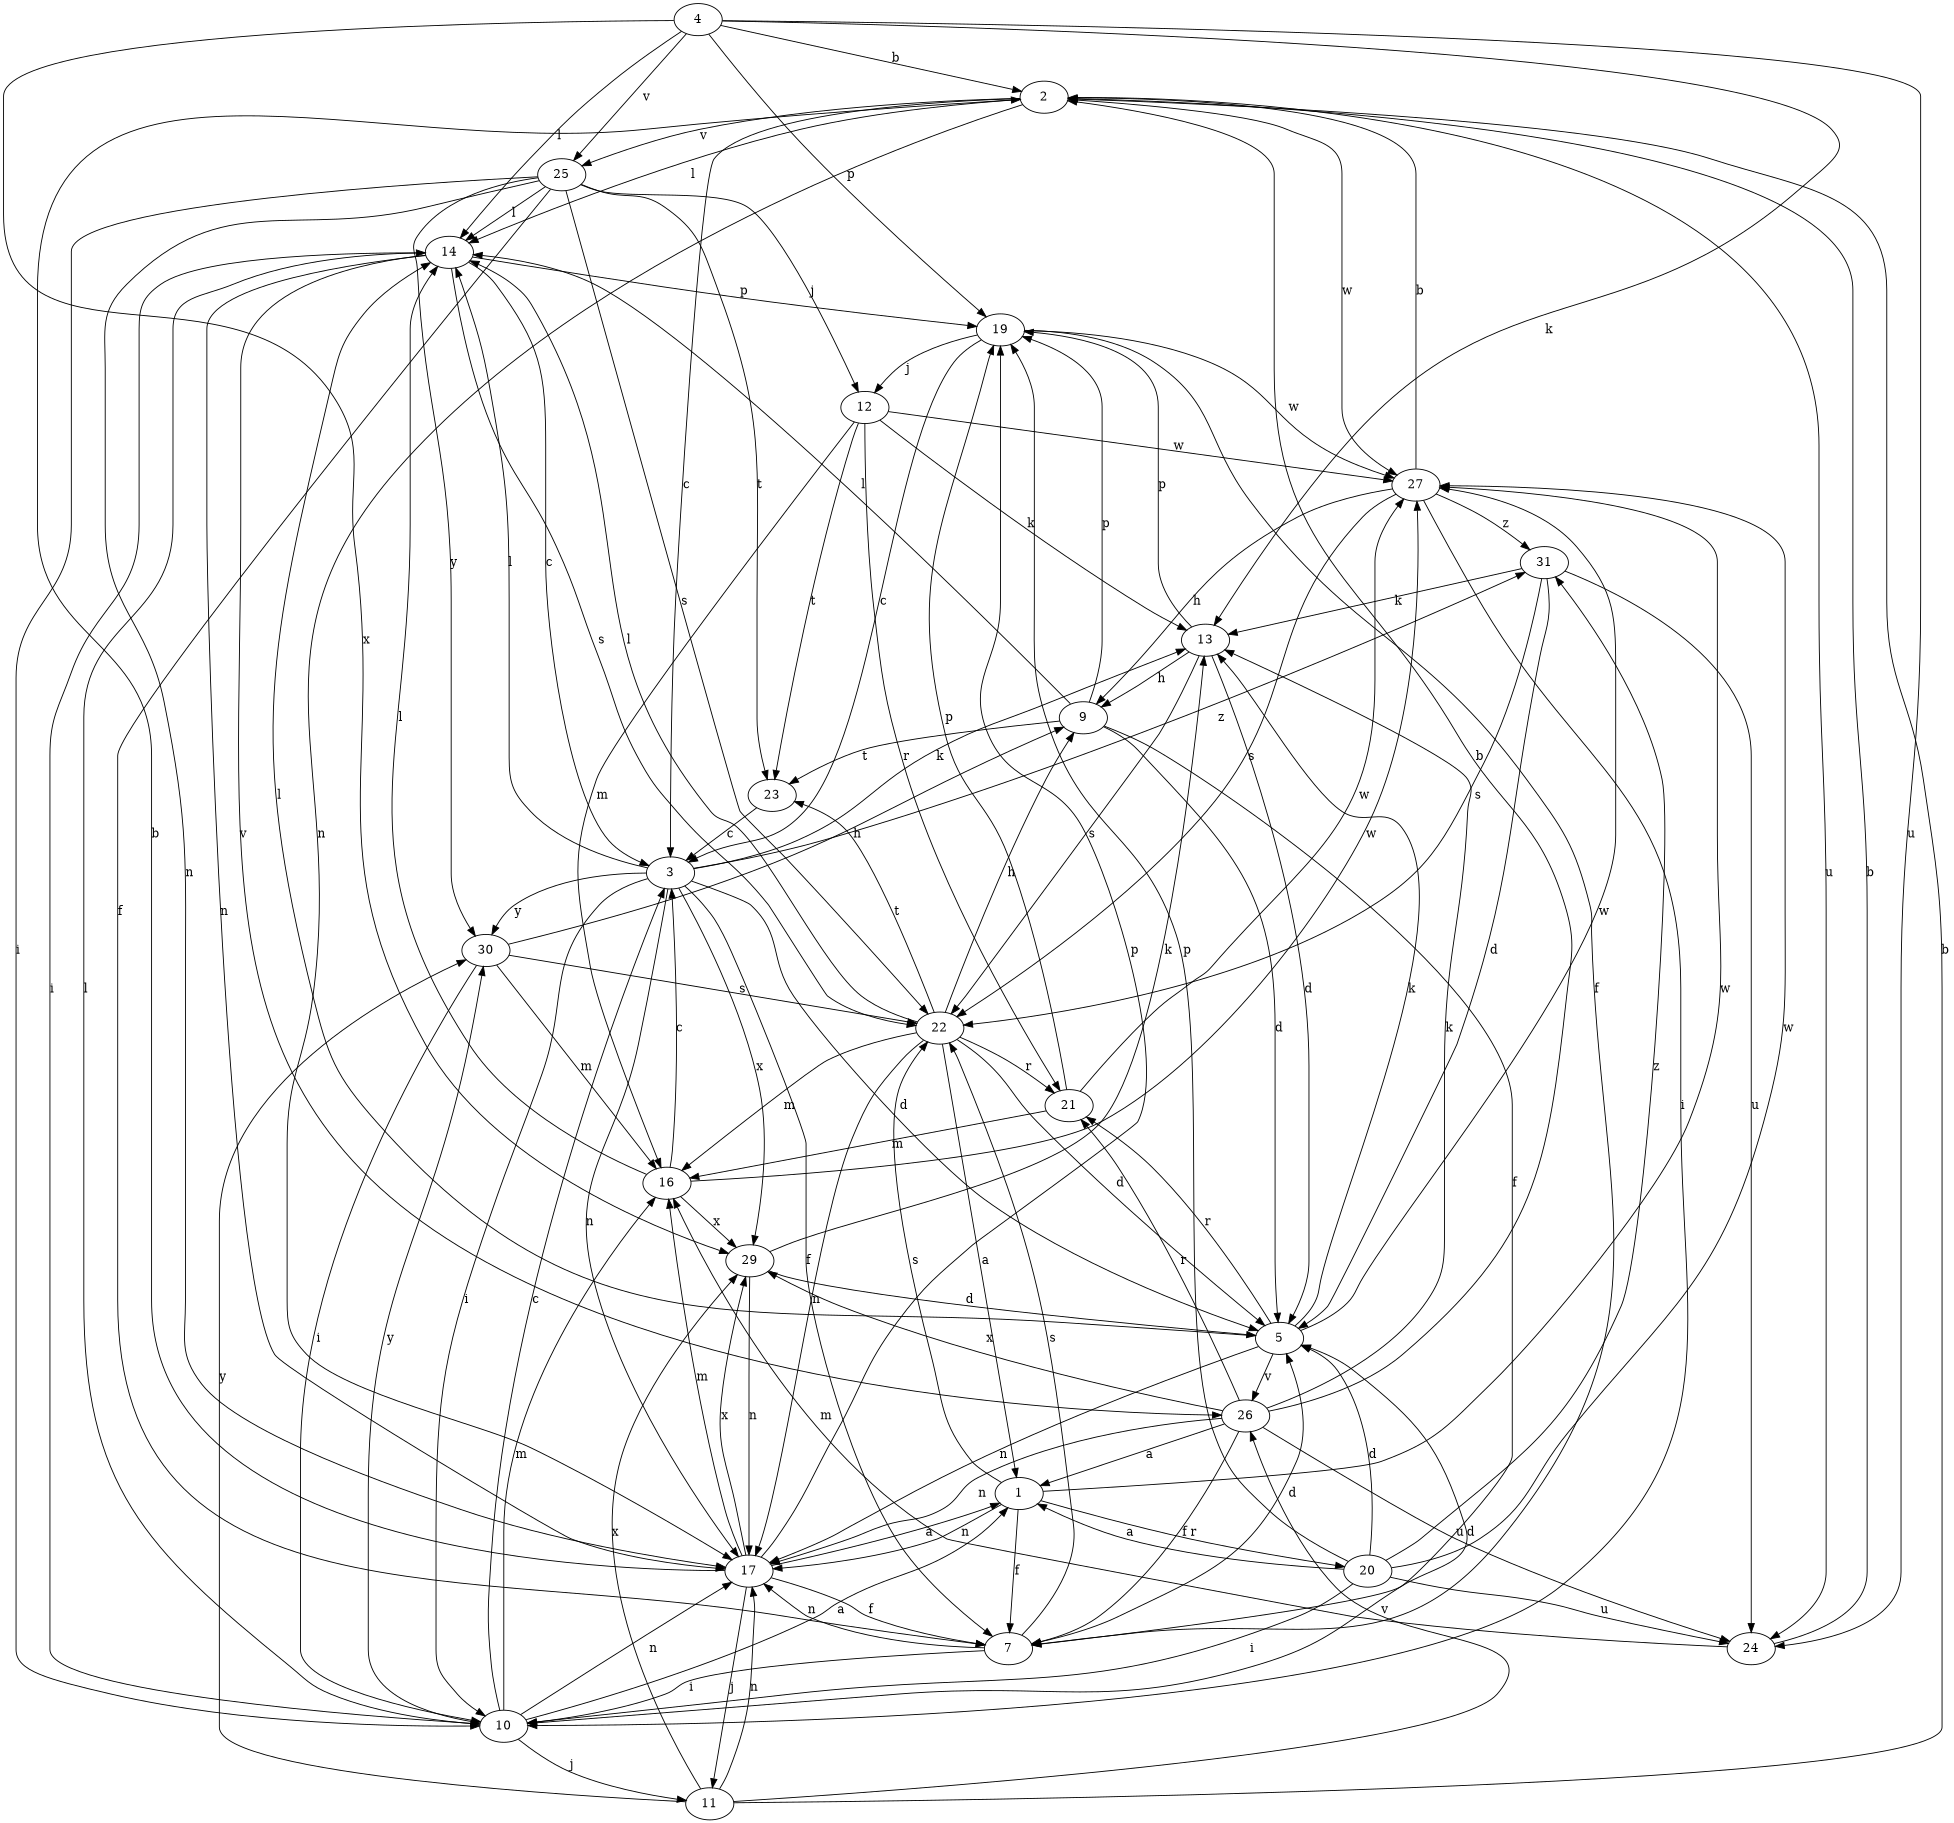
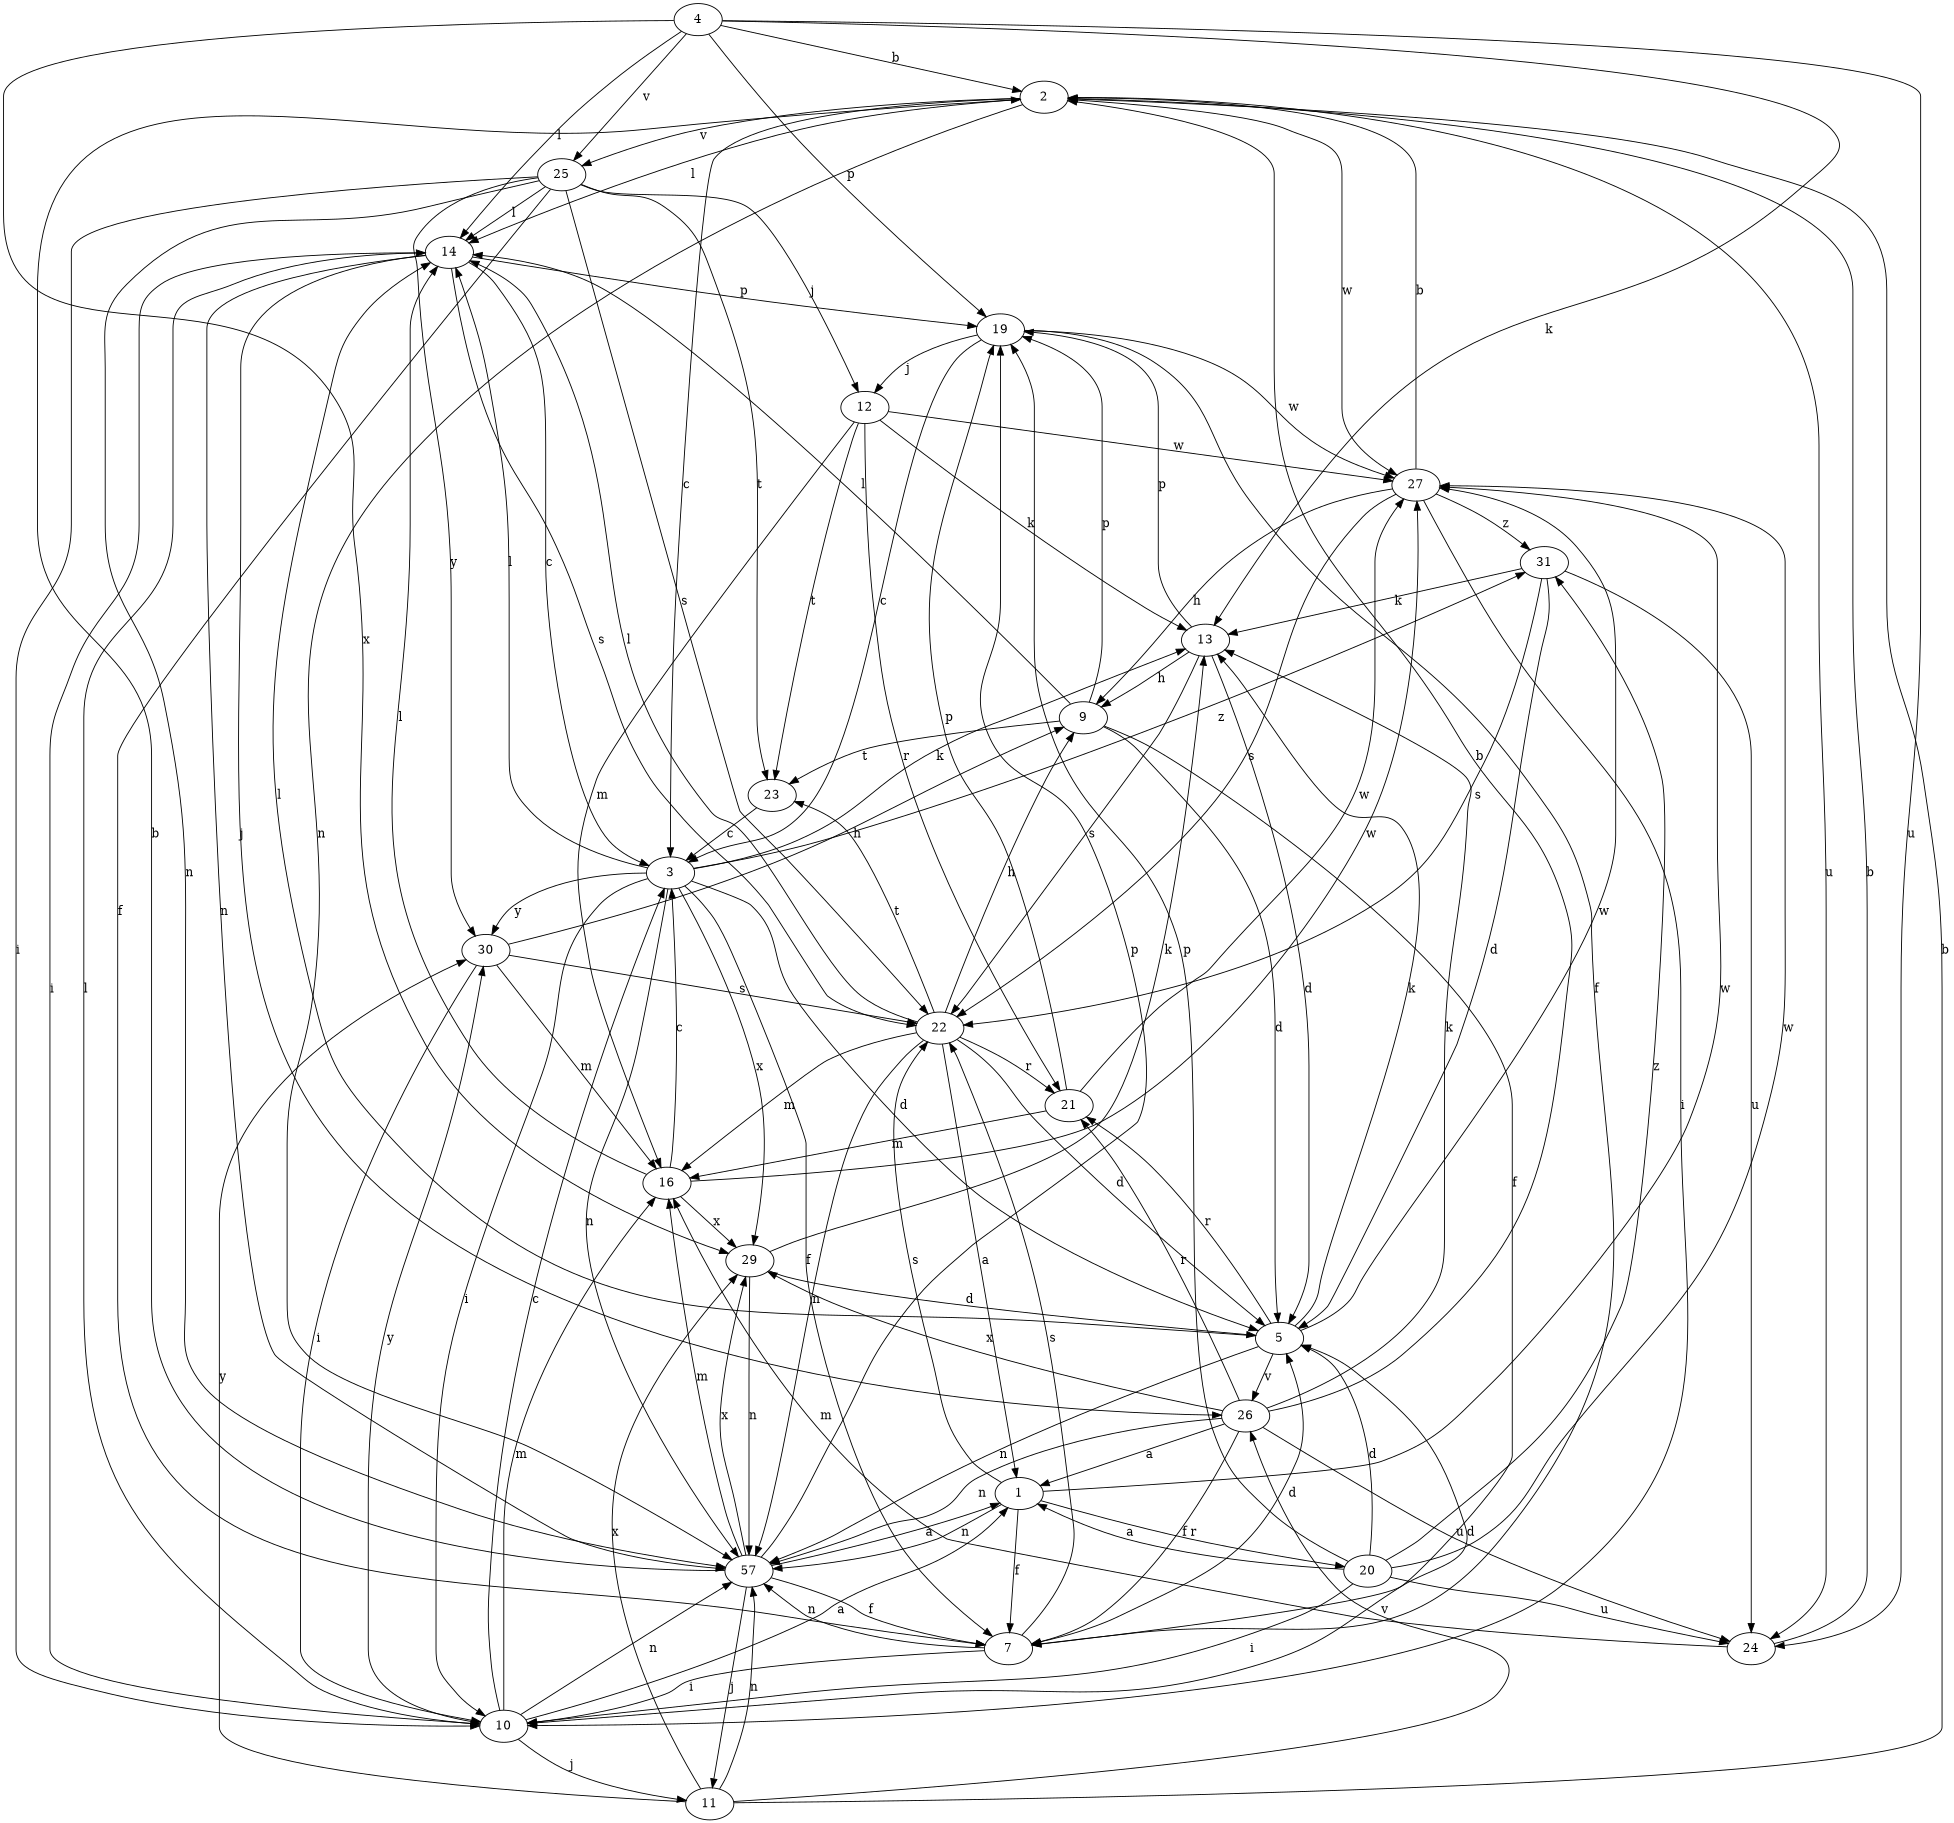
edge "14" -> "26": label "v" -> "j"
node "17": label "17" -> "57"
